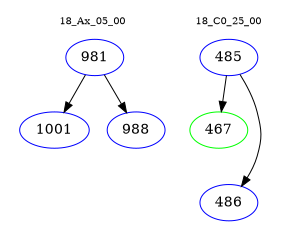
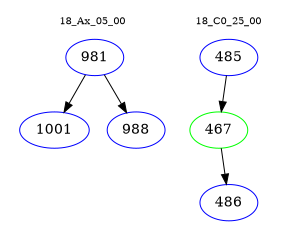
edge "485" -> "486": now "467" -> "486"
